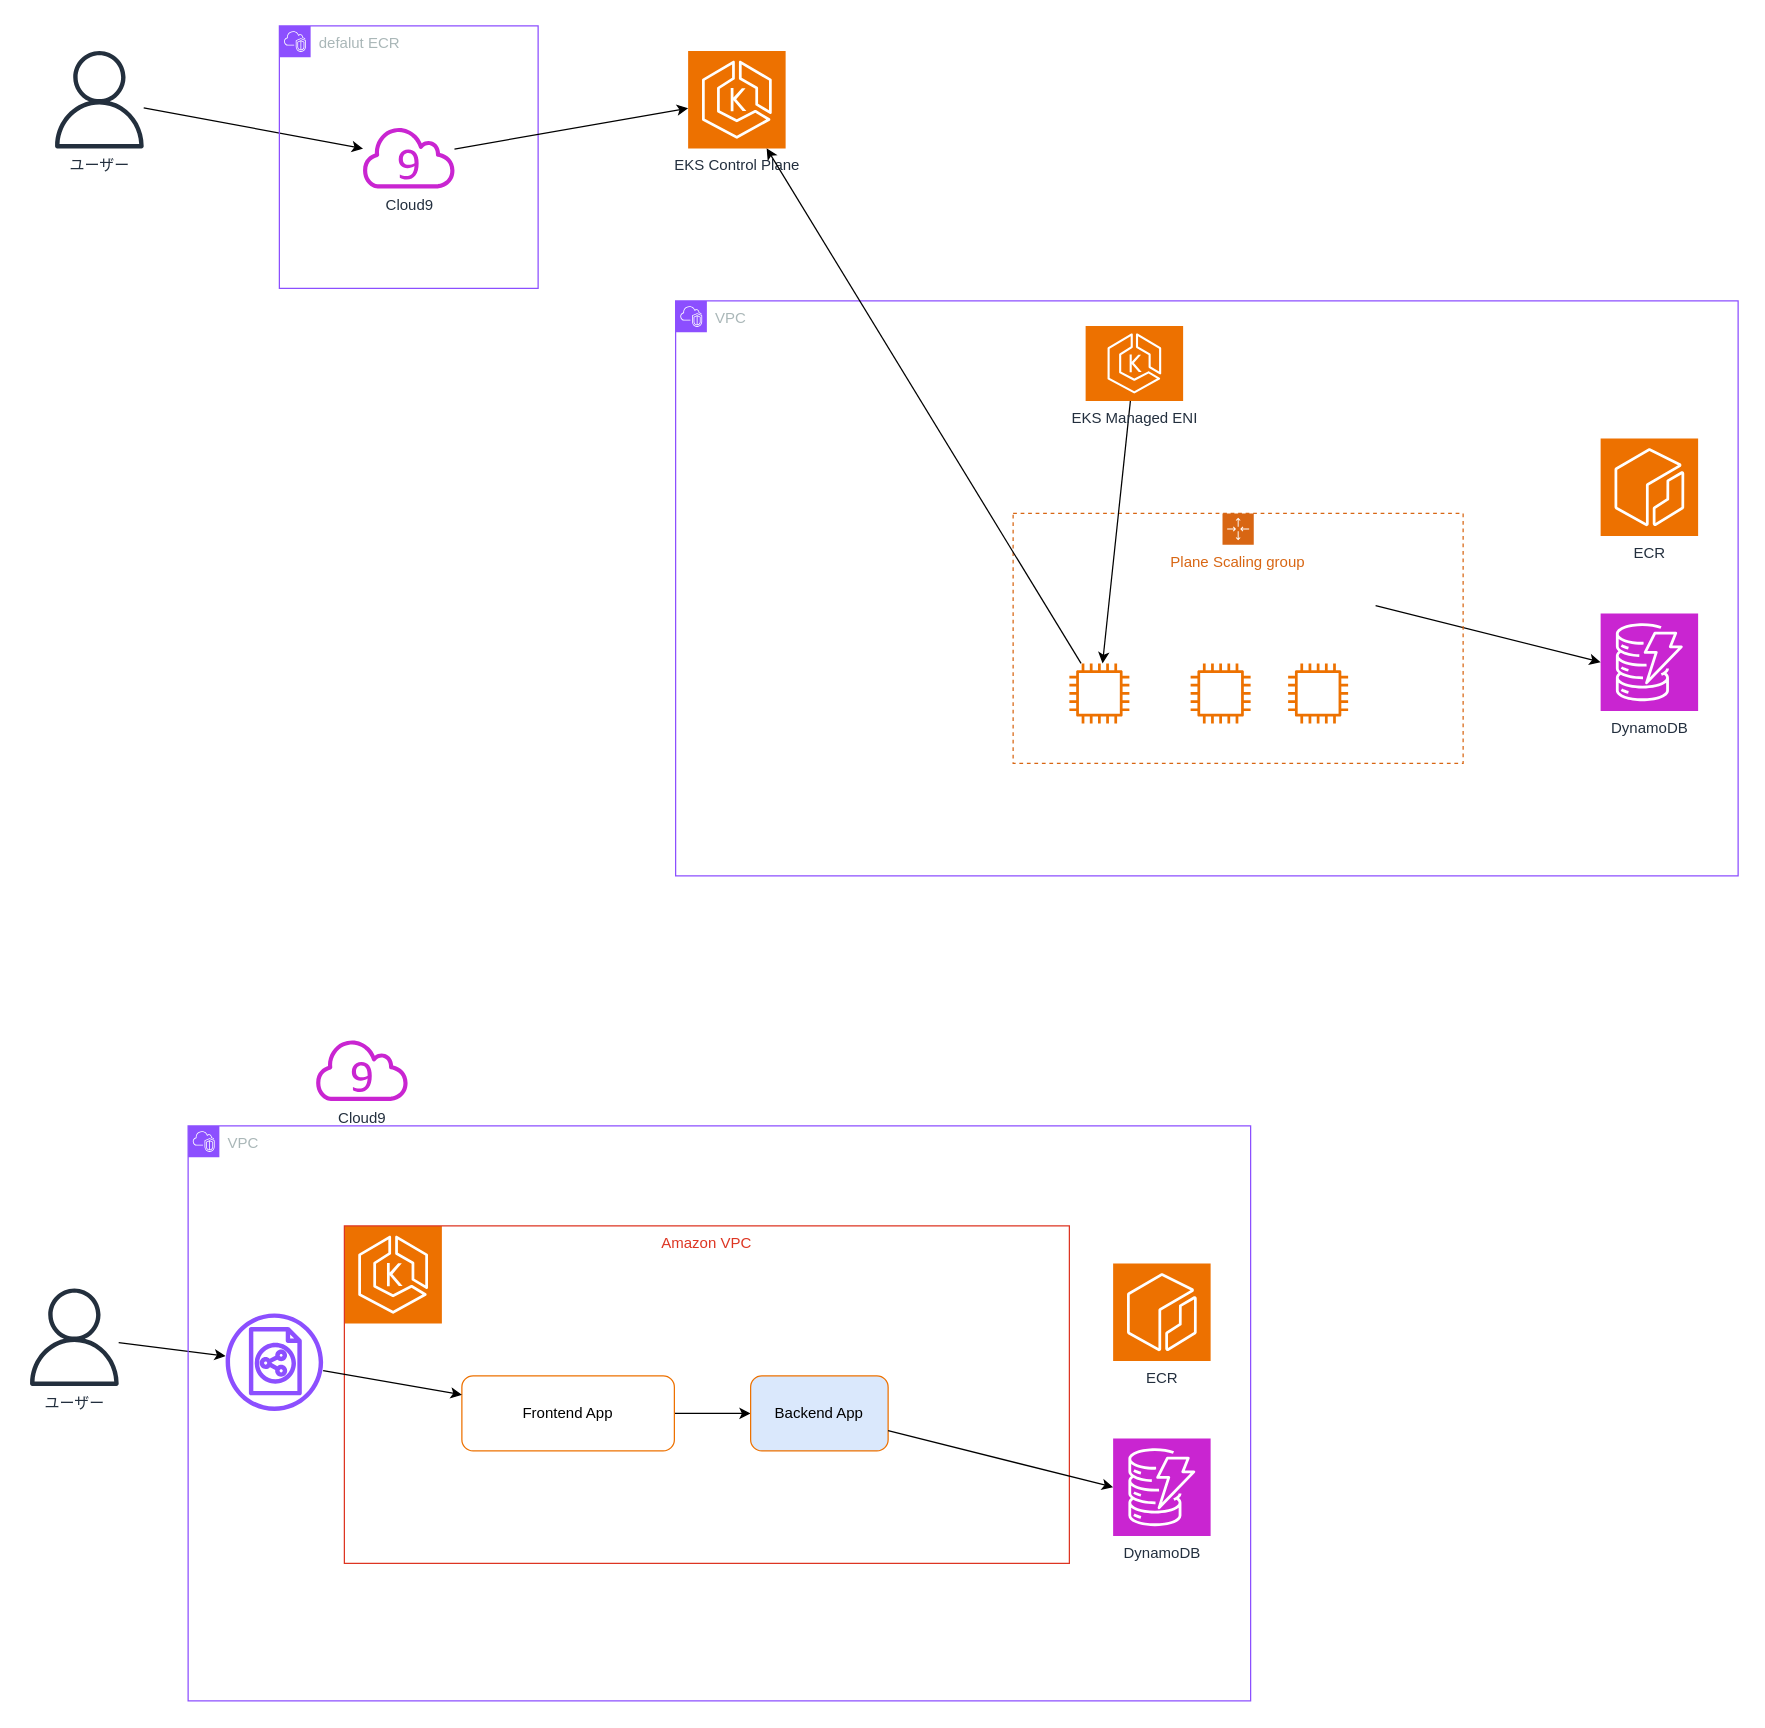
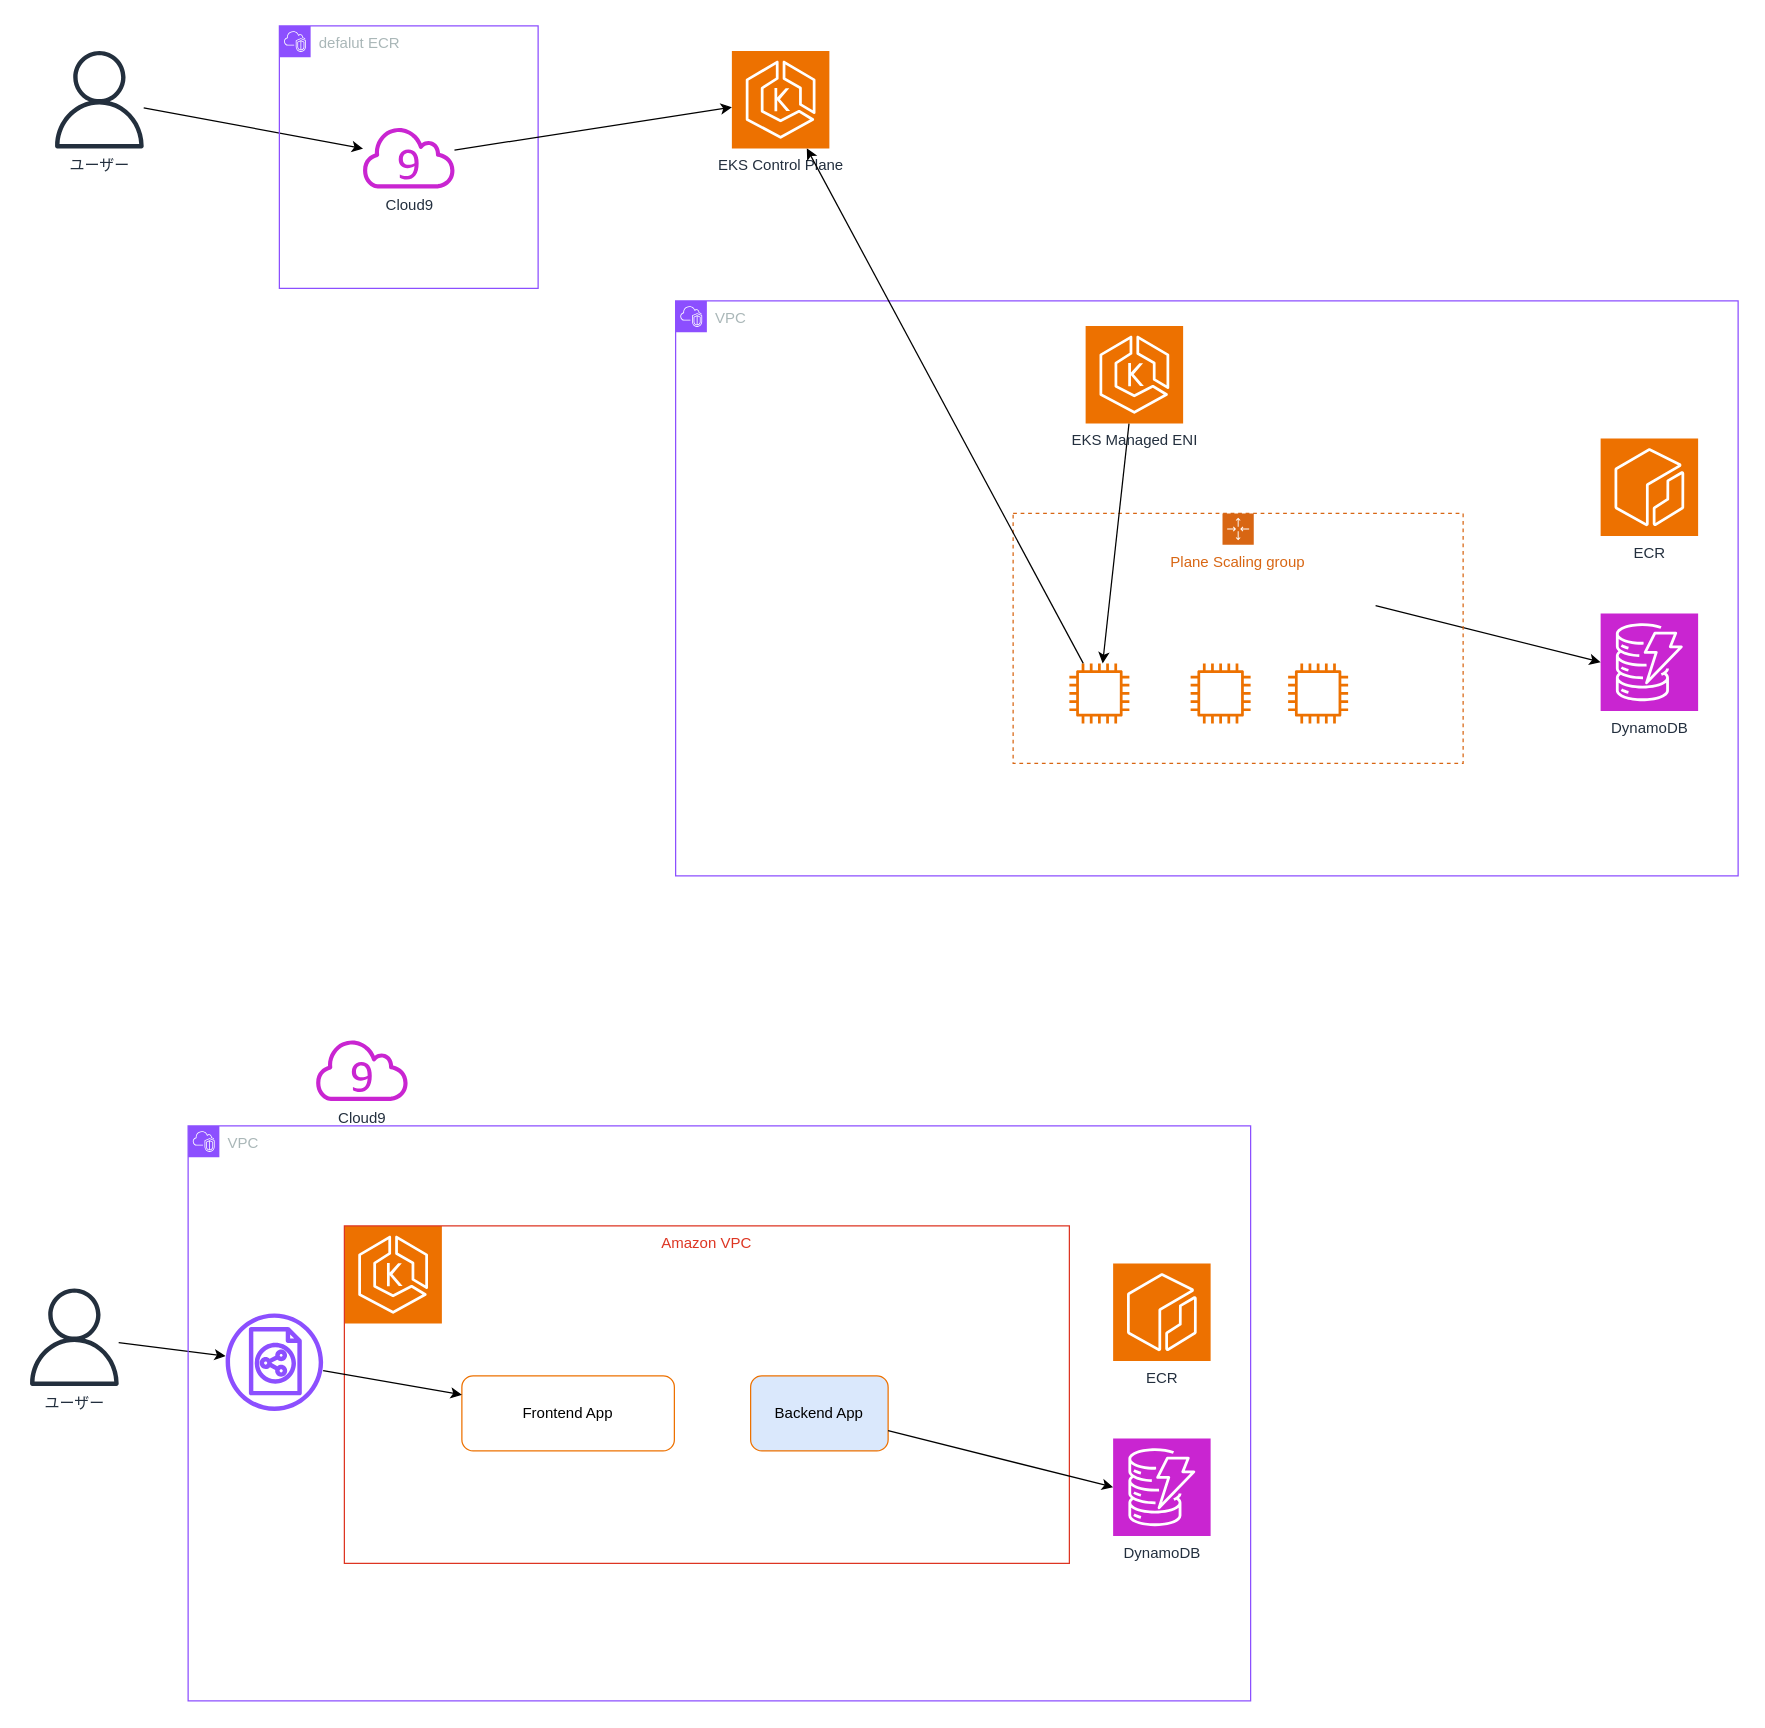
node "EKS Control Plane": moved (737, 99) -> (781, 99)
node "EKS Managed ENI": size 98x75 -> 98x98
edge "Frontend App" -> "Backend App": removed
